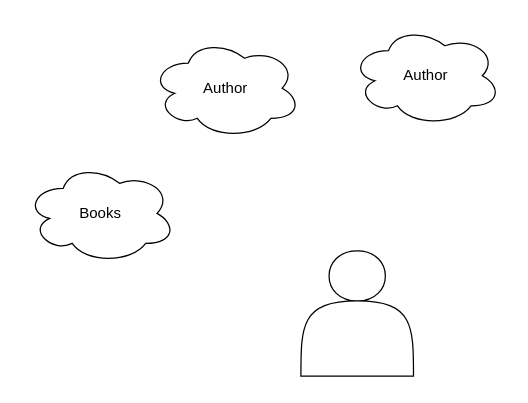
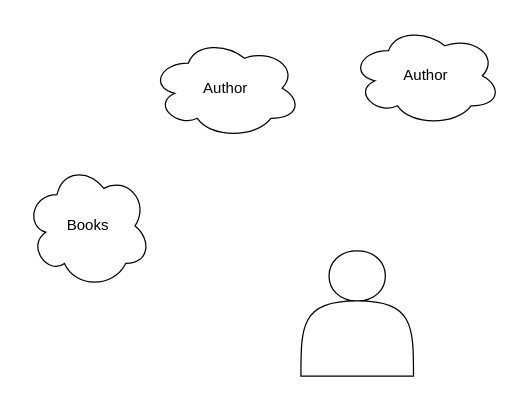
node "Books": size 150x100 -> 125x125
